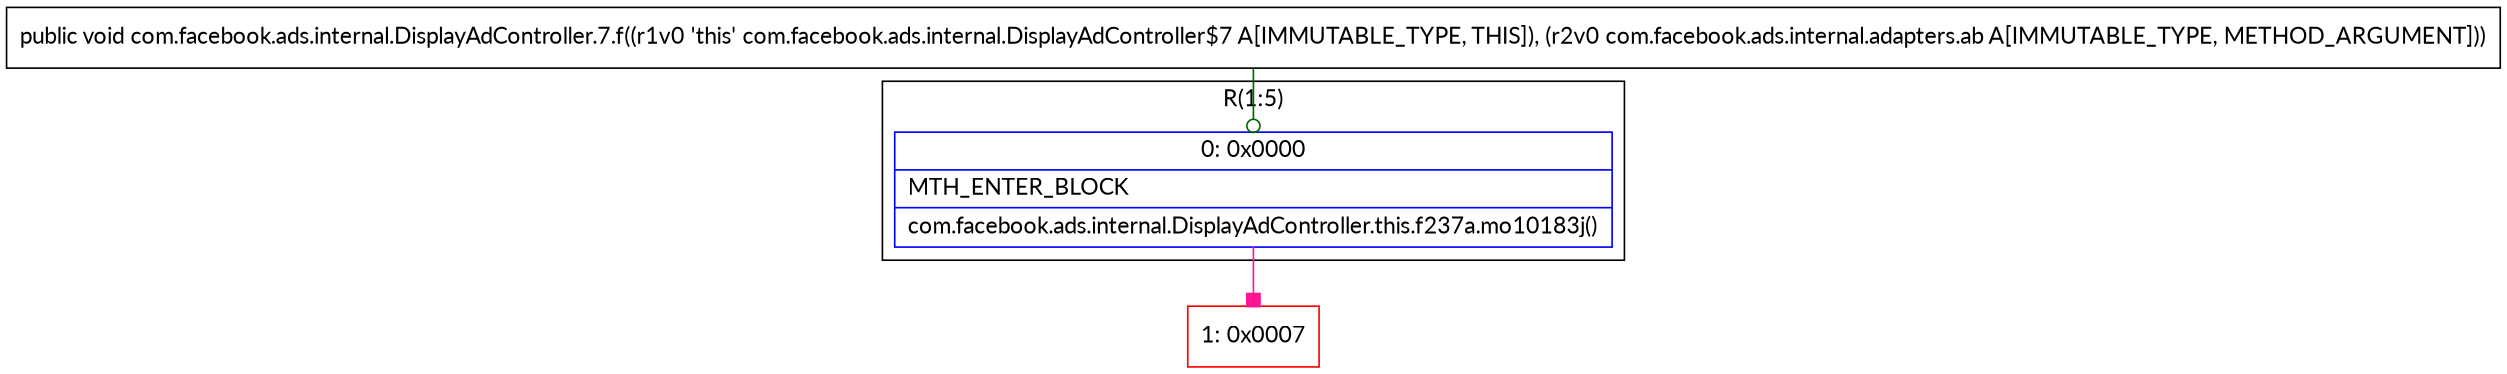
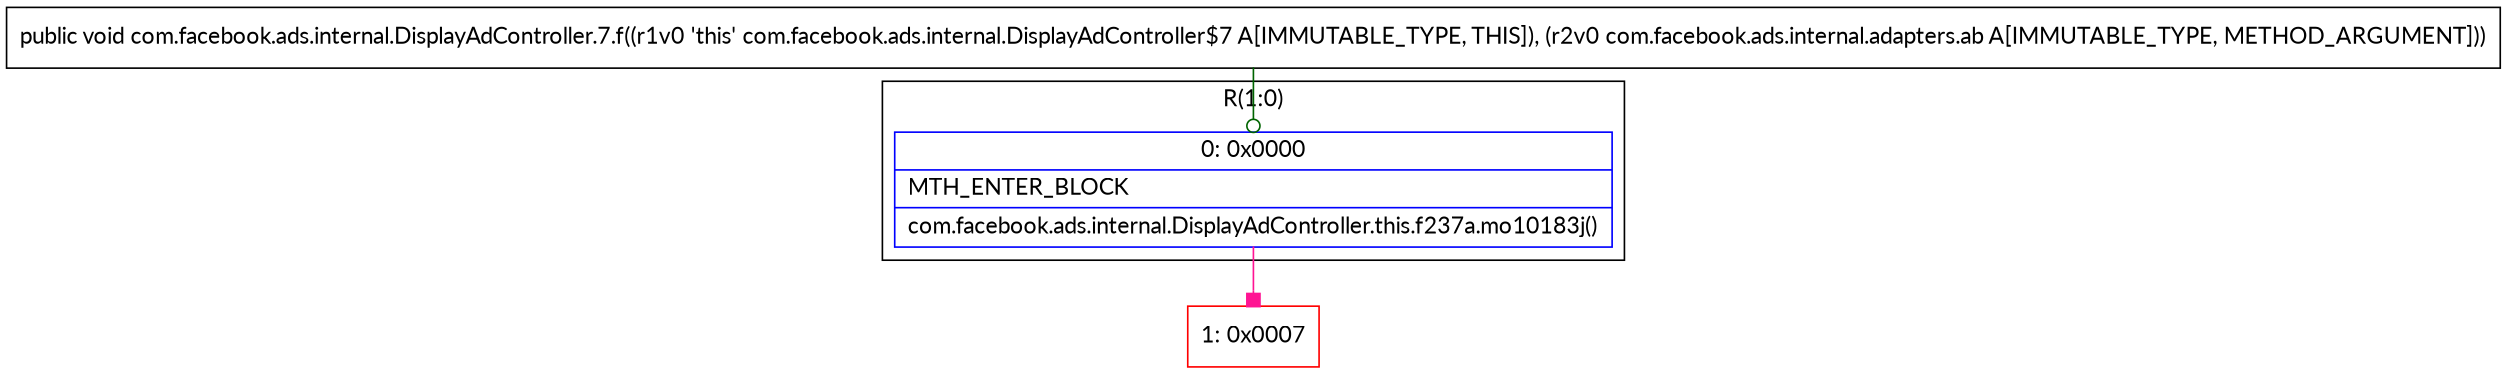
cluster "R(1:5)": label "R(1:5)" -> "R(1:0)"
